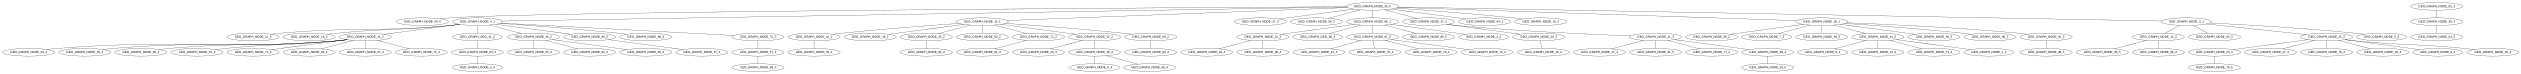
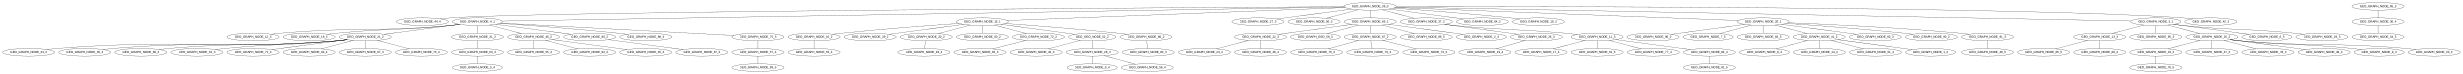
node "GEO_GRAPH_GEO_31_2": label "GEO_GRAPH_GEO_31_2" -> "GEO_GRAPH_NODE_31_2"
node "GEO_GRAPH_NODE_52_2": label "GEO_GRAPH_NODE_52_2" -> "GEO_GEO_NODE_52_2"
node "GEO_GRAPH_NODE_29_3": added
edge "GEO_GRAPH_NODE_87_2" -- "GEO_GRAPH_NODE_42_3": now "GEO_GRAPH_NODE_36_0" -- "GEO_GRAPH_NODE_42_3"
